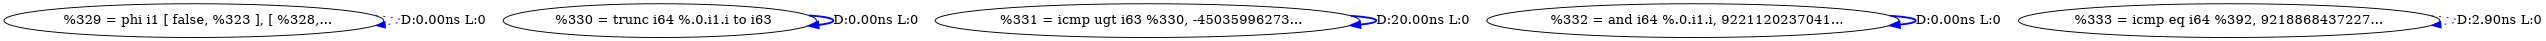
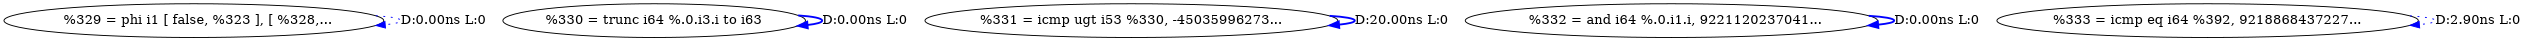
node "%330 = trunc i64 %.0.i1.i to i63": label "%330 = trunc i64 %.0.i1.i to i63" -> "%330 = trunc i64 %.0.i3.i to i63"
node "%331 = icmp ugt i63 %330, -45035996273...": label "%331 = icmp ugt i63 %330, -45035996273..." -> "%331 = icmp ugt i53 %330, -45035996273..."
